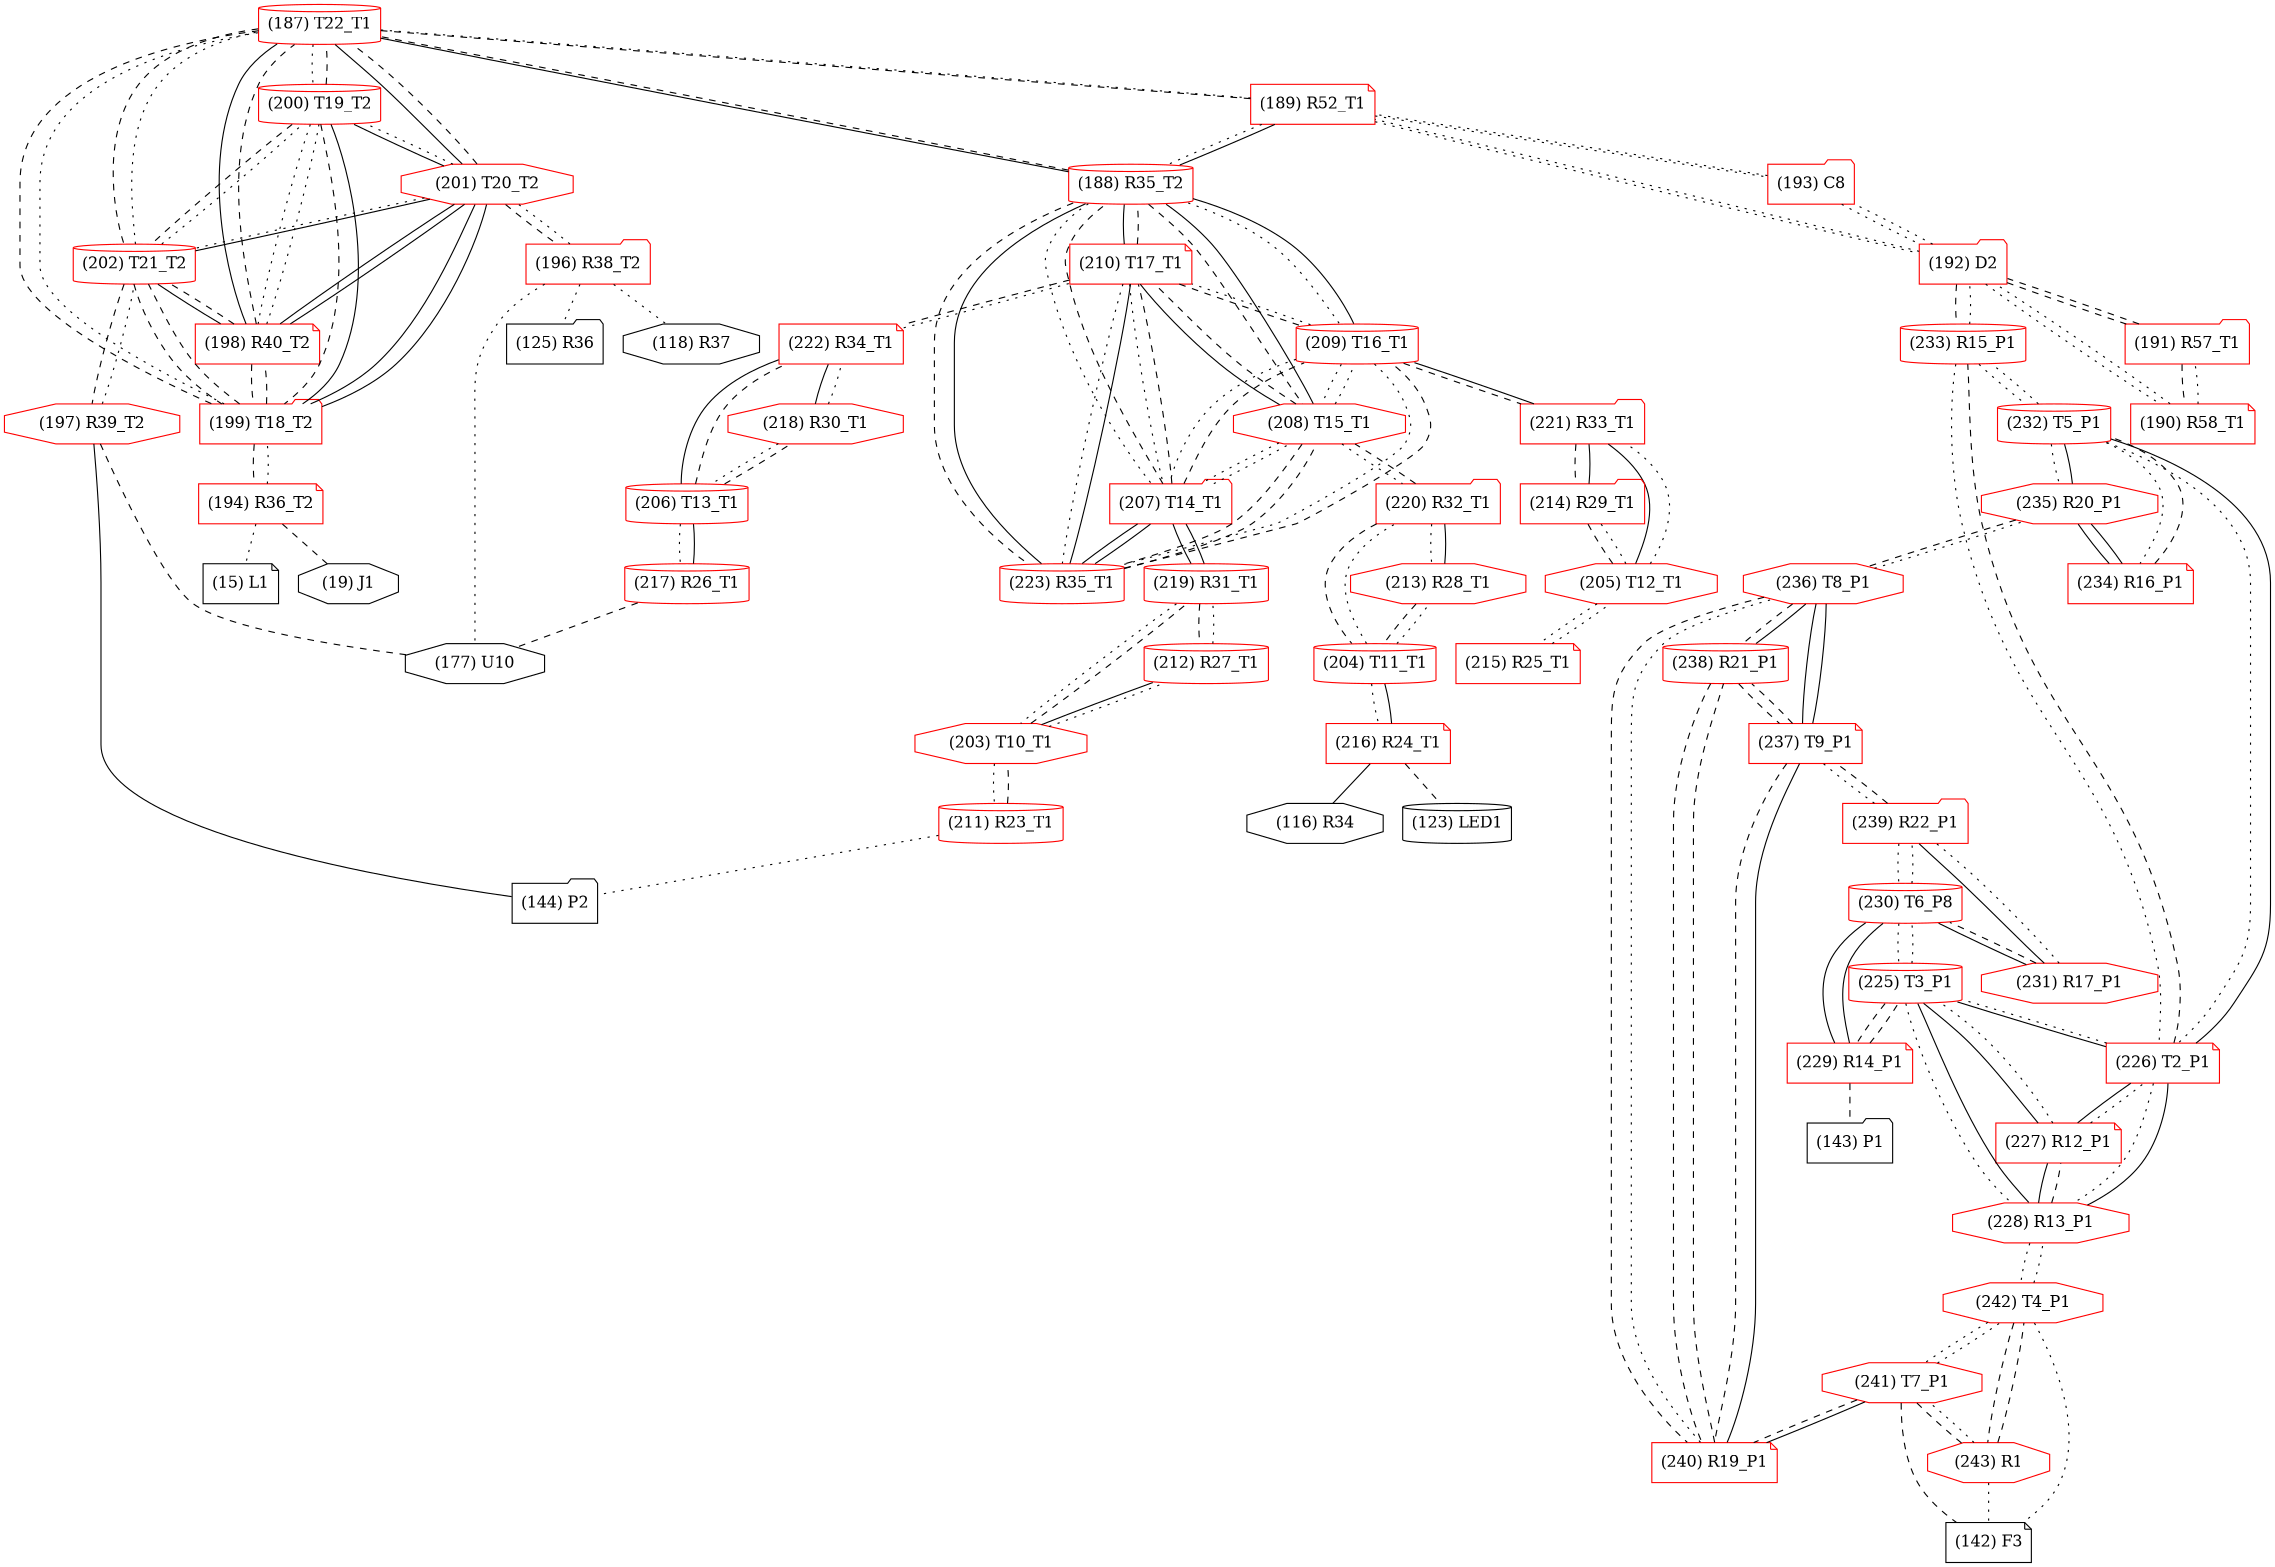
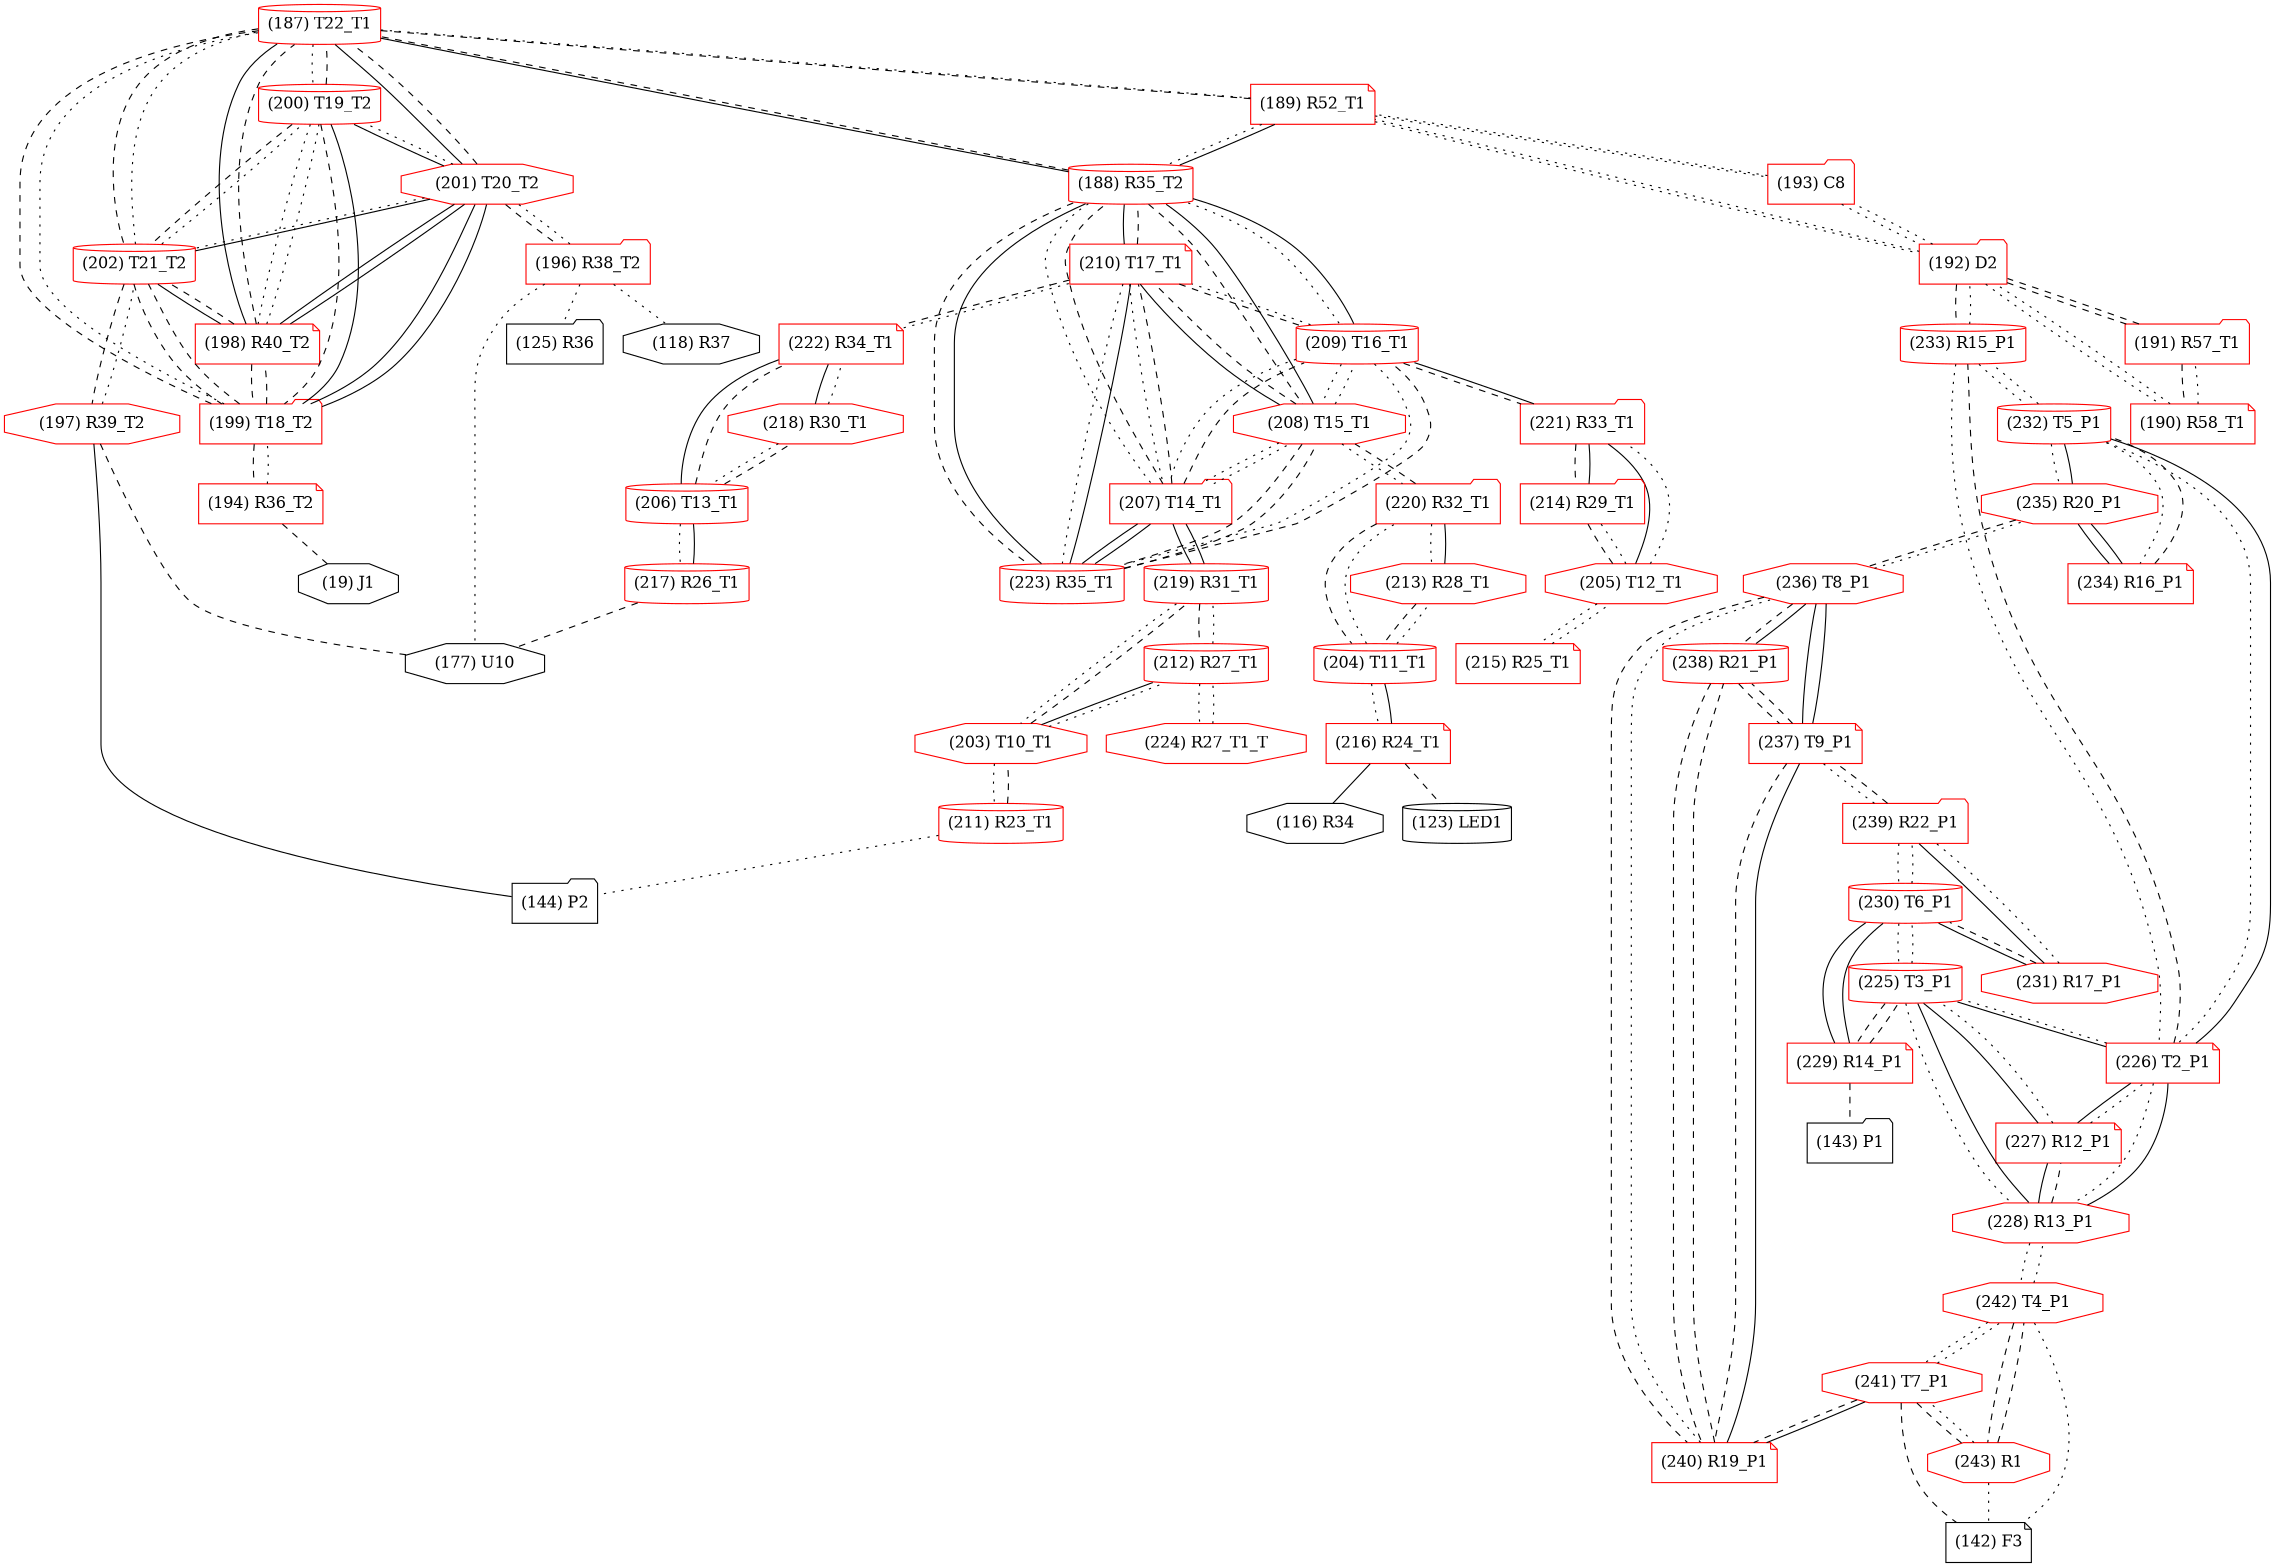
node "(15) L1": removed
node "(224) R27_T1_T": added
node "(230) T6_P8": label "(230) T6_P8" -> "(230) T6_P1"
